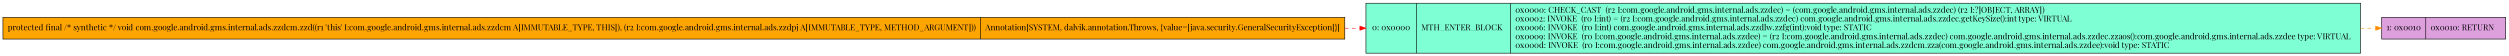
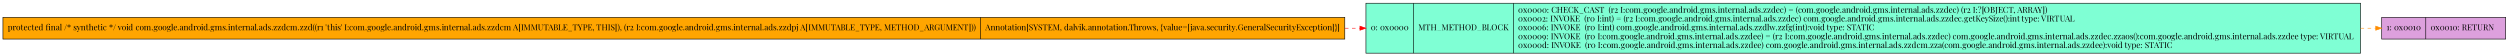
node "0: 0x0000": text "MTH_ENTER_BLOCK" -> "MTH_METHOD_BLOCK"
